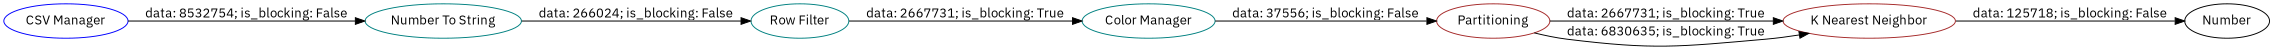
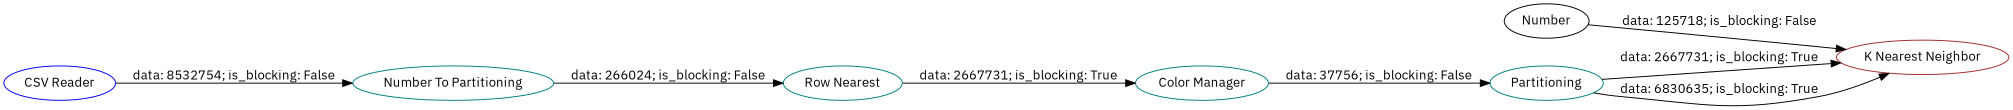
edge "Color Manager" -> "Partitioning": label "data: 37556; is_blocking: False" -> "data: 37756; is_blocking: False"
node "CSV Manager": label "CSV Manager" -> "CSV Reader"
node "Number To String": label "Number To String" -> "Number To Partitioning"
node "Row Filter": label "Row Filter" -> "Row Nearest"
node "Partitioning": color brown -> teal
edge "K Nearest Neighbor" -> "Number": reversed
